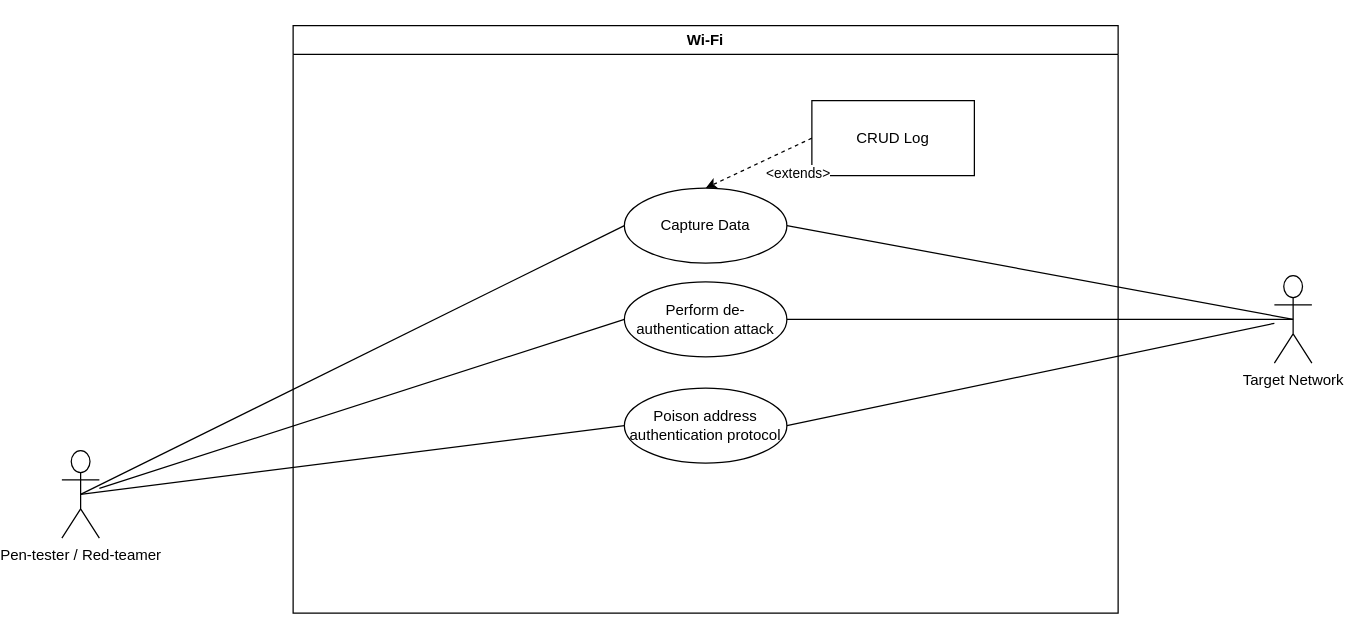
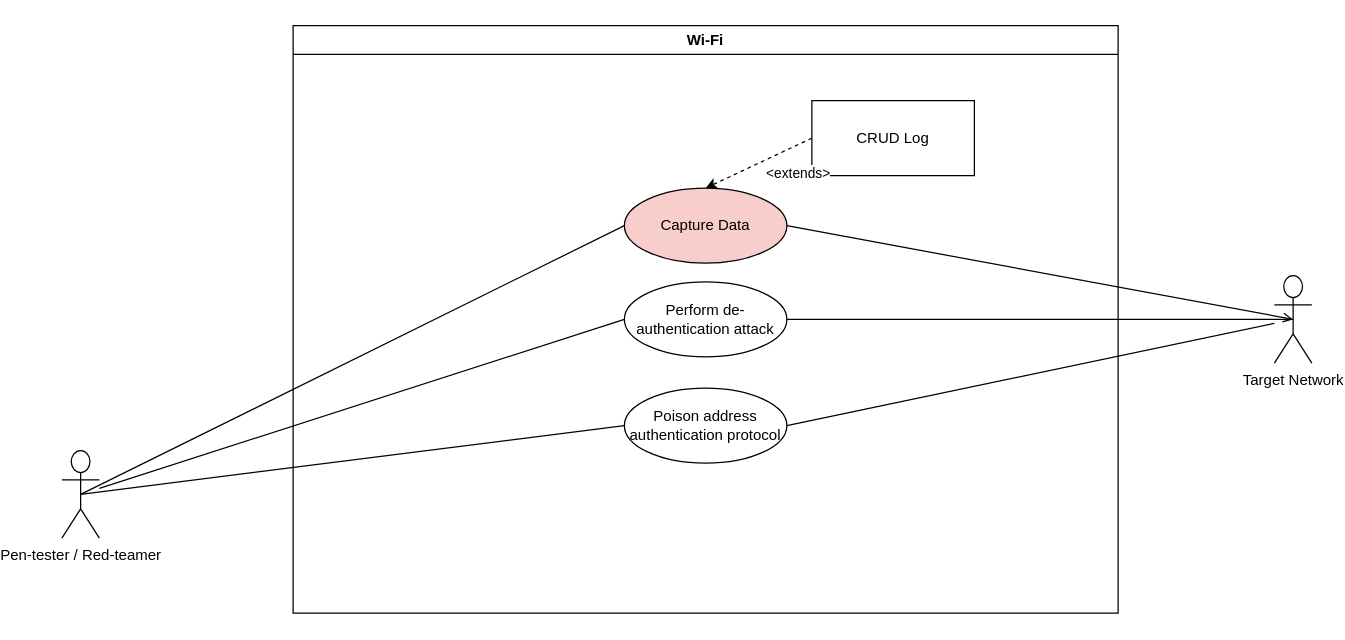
node "Capture Data": fillcolor #ffffff -> #f8cecc
edge "Capture Data" -- "Target Network": arrowhead none -> open
